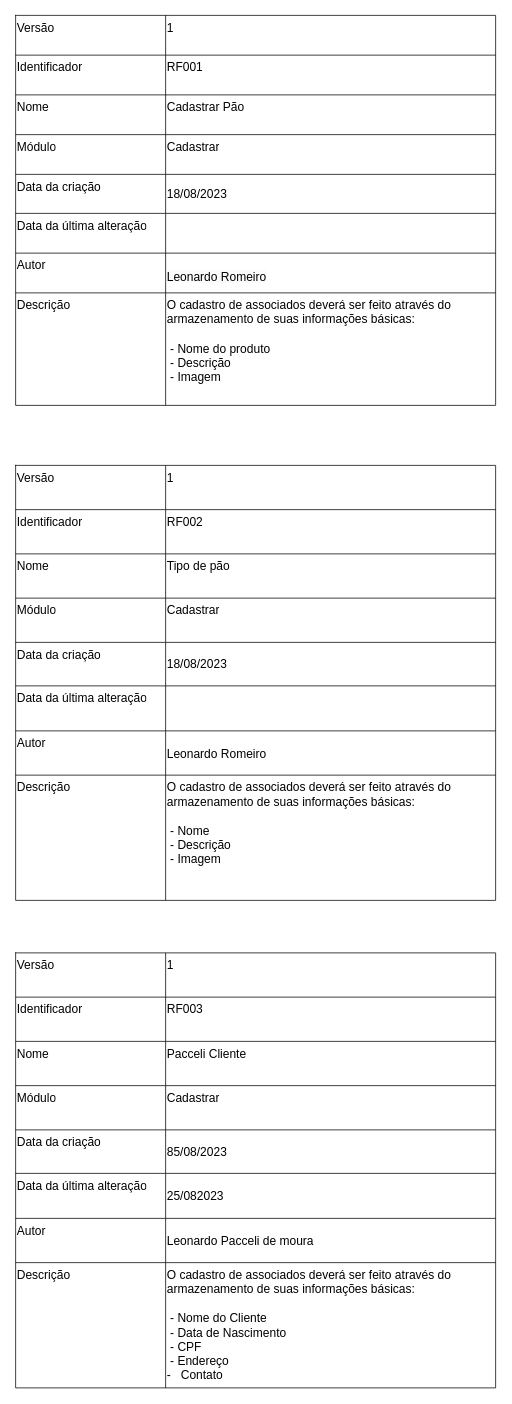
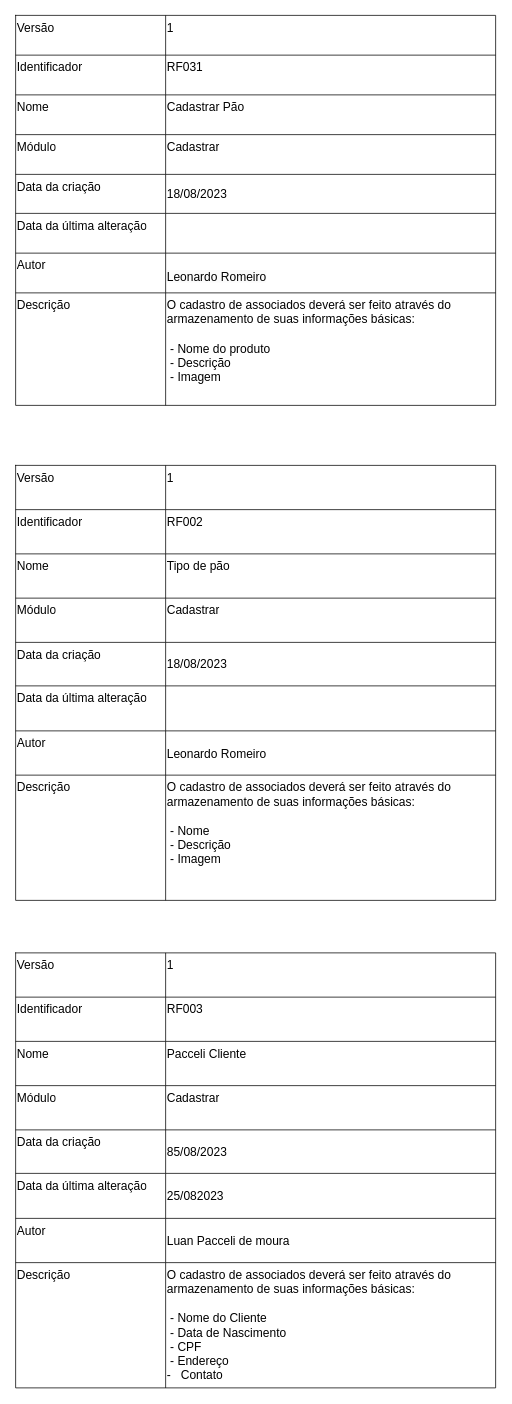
node "RF001": label "RF001" -> "RF031"
node "Leonardo Pacceli de moura": label "Leonardo Pacceli de moura" -> "Luan Pacceli de moura"
